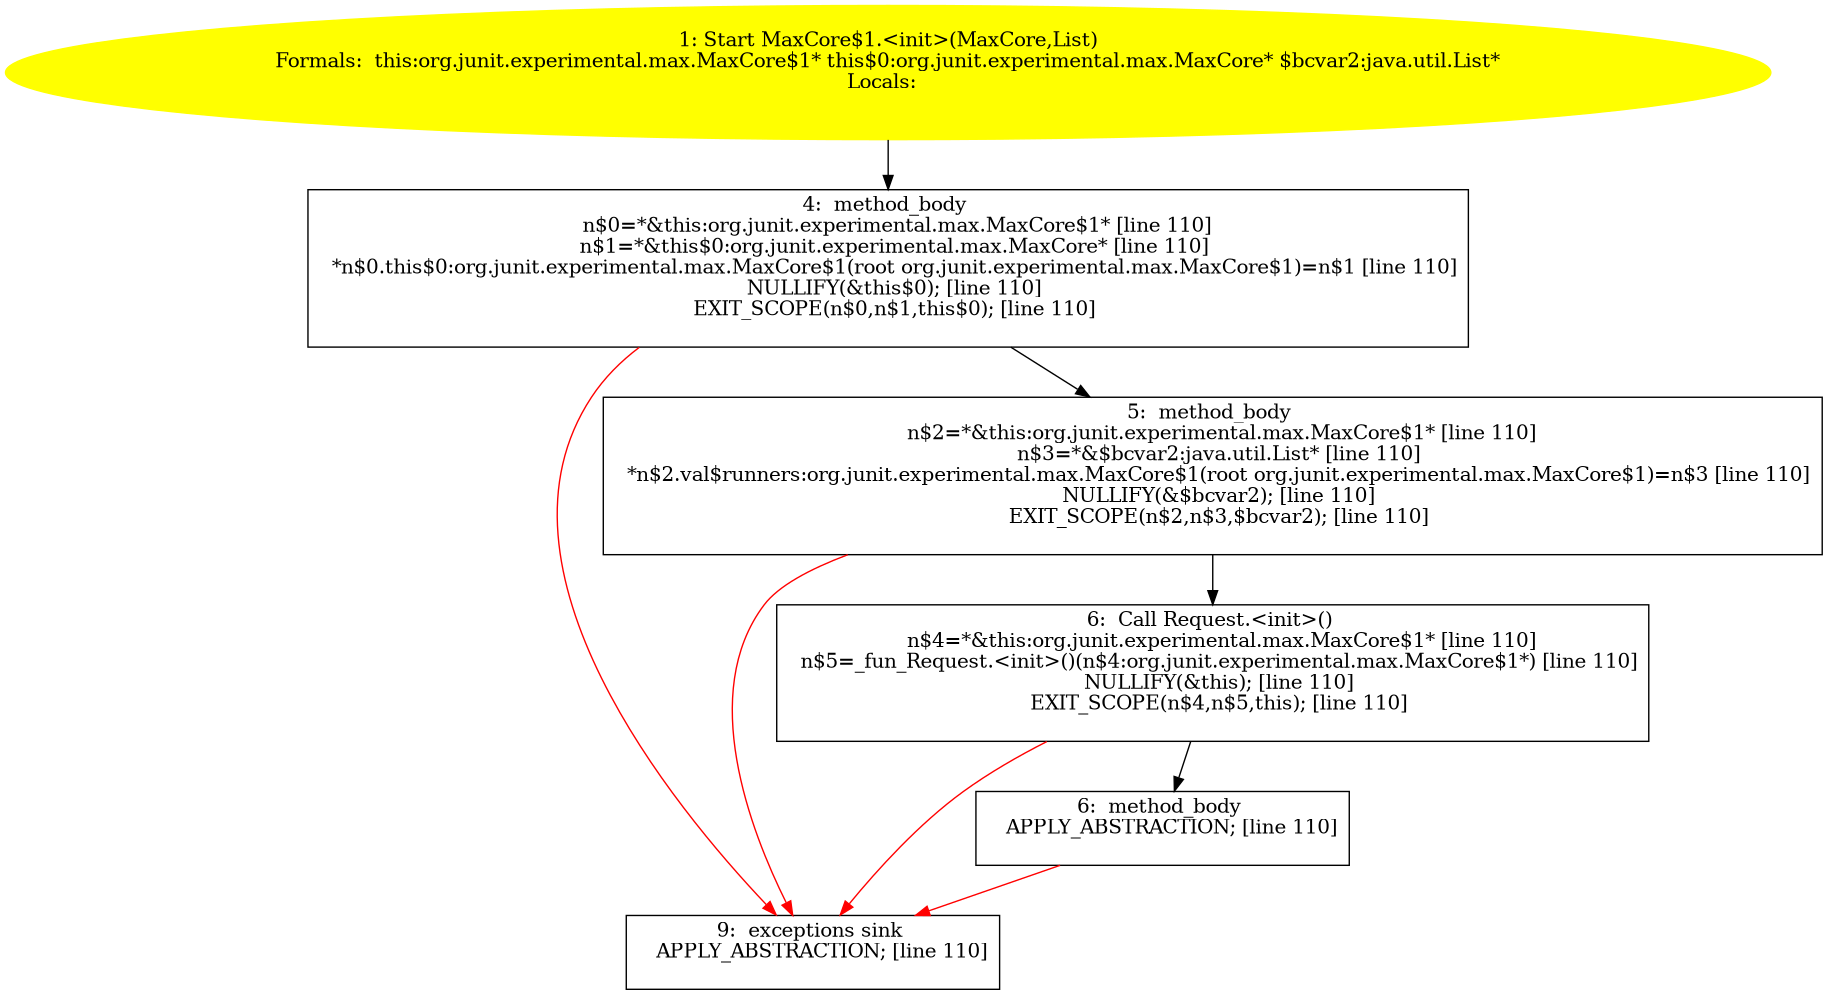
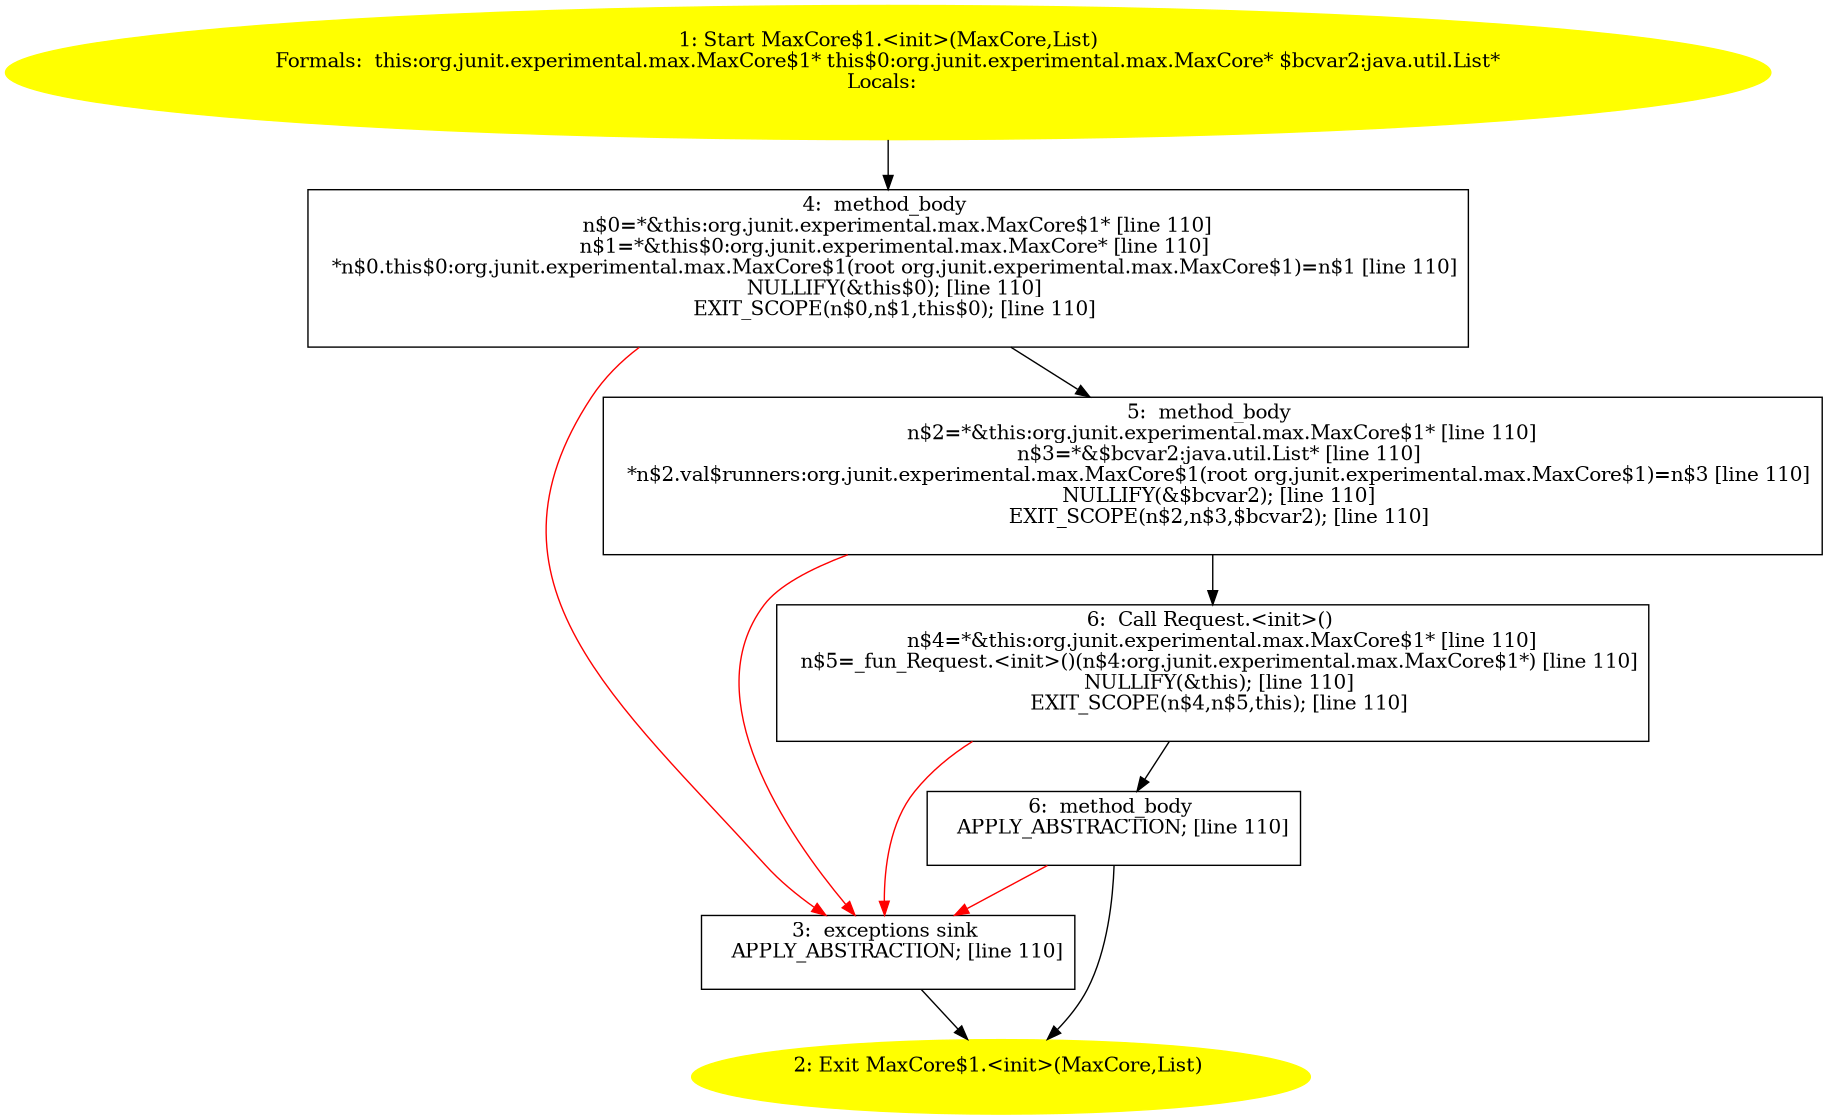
node "9:  exceptions sink APPLY_ABSTRACTION; [line 110]": label "9:  exceptions sink APPLY_ABSTRACTION; [line 110]" -> "3:  exceptions sink APPLY_ABSTRACTION; [line 110]"
node "2: Exit MaxCore$1.<init>(MaxCore,List)": added
